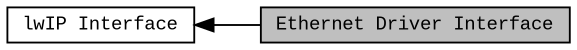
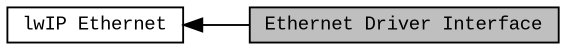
node "lwIP Interface": label "lwIP Interface" -> "lwIP Ethernet"
